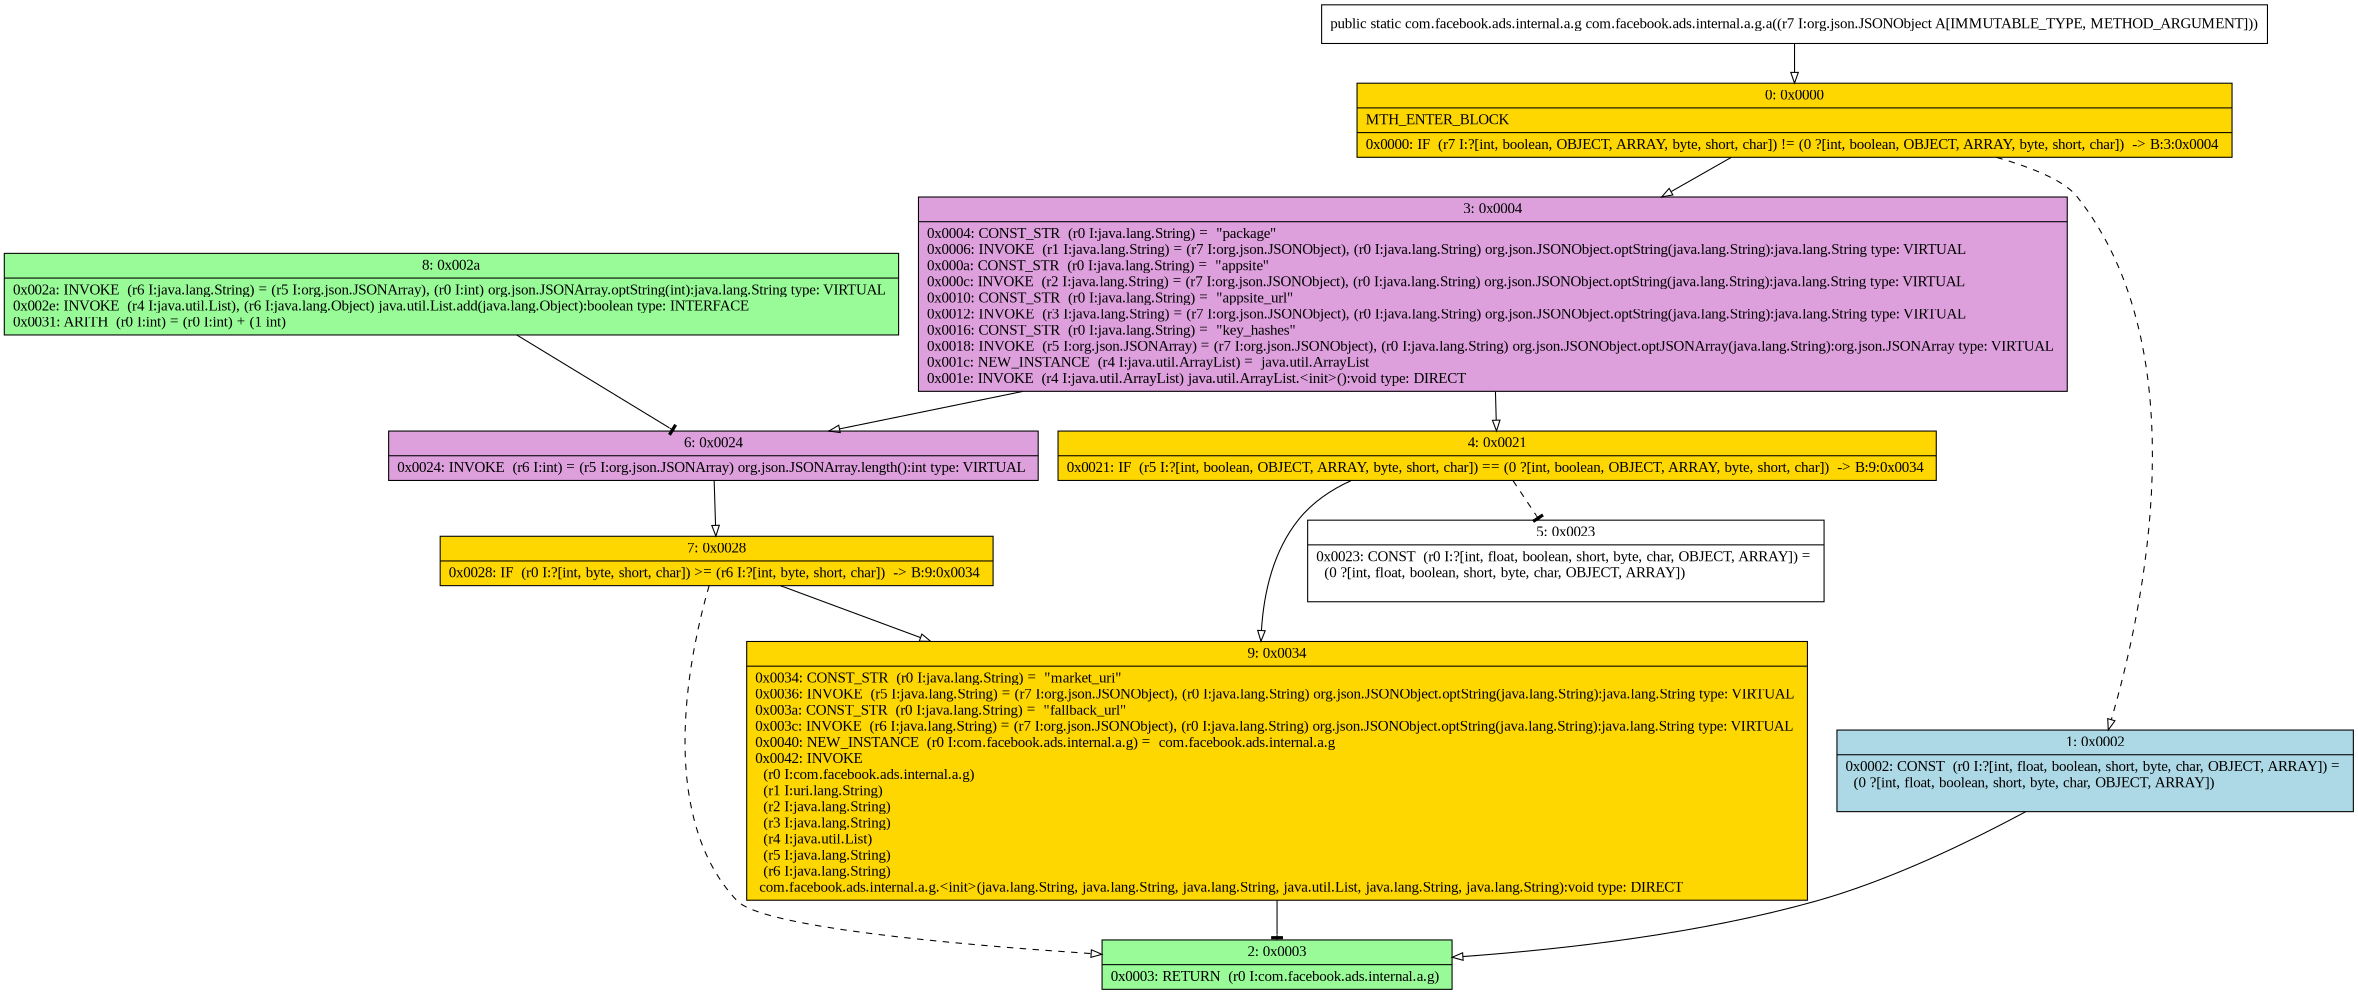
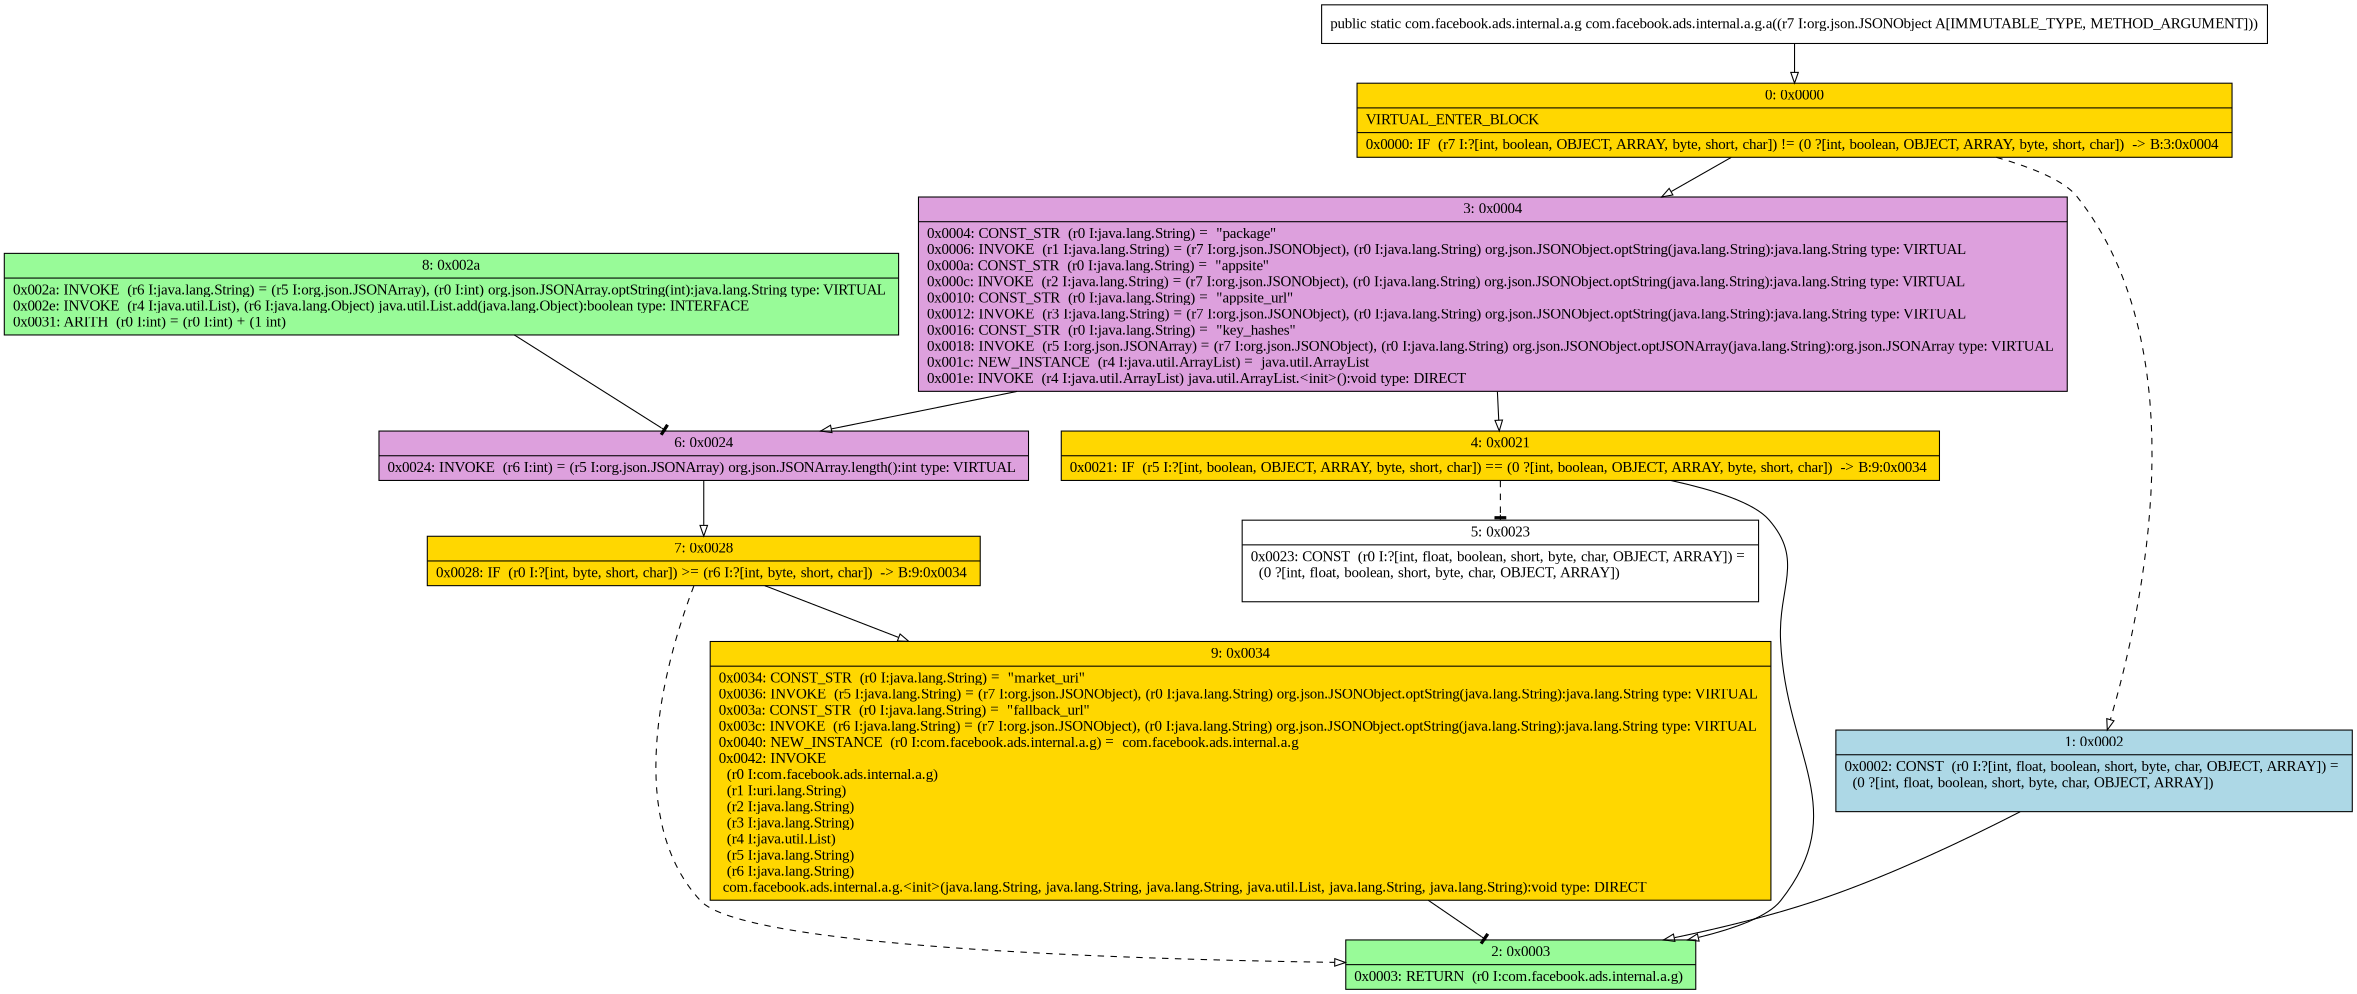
node "0: 0x0000": text "MTH_ENTER_BLOCK" -> "VIRTUAL_ENTER_BLOCK"
edge "4: 0x0021" -> "9: 0x0034": now "4: 0x0021" -> "2: 0x0003"
